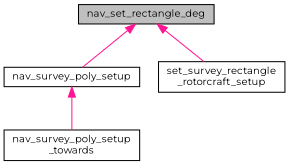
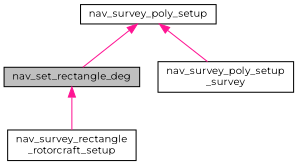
edge "nav_survey_poly_setup" -> "nav_set_rectangle_deg": reversed
node "set_survey_rectangle _rotorcraft_setup": label "set_survey_rectangle _rotorcraft_setup" -> "nav_survey_rectangle _rotorcraft_setup"
node "nav_survey_poly_setup _towards": label "nav_survey_poly_setup _towards" -> "nav_survey_poly_setup _survey"
